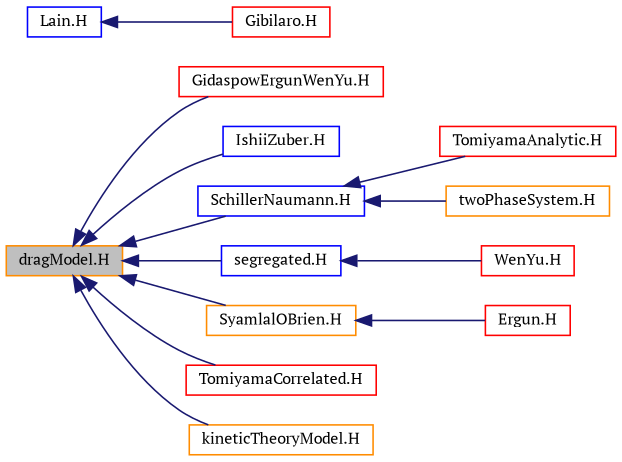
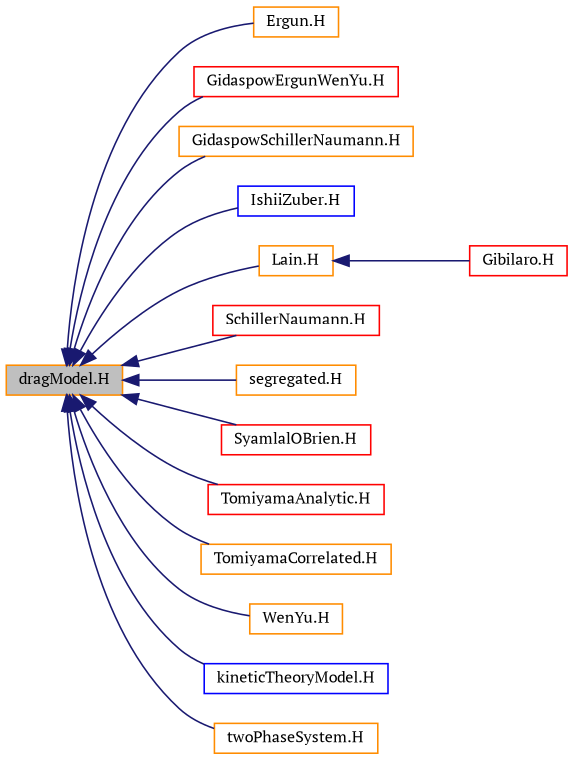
node "Lain.H": color blue -> darkorange
node "GidaspowSchillerNaumann.H": added
edge "TomiyamaAnalytic.H" -> "SchillerNaumann.H": now "TomiyamaAnalytic.H" -> "dragModel.H"
node "SchillerNaumann.H": color blue -> red
edge "twoPhaseSystem.H" -> "SchillerNaumann.H": now "twoPhaseSystem.H" -> "dragModel.H"
node "segregated.H": color blue -> darkorange
edge "WenYu.H" -> "segregated.H": now "WenYu.H" -> "dragModel.H"
node "WenYu.H": color red -> darkorange
edge "Lain.H" -> "dragModel.H": added
node "SyamlalOBrien.H": color darkorange -> red
edge "Ergun.H" -> "SyamlalOBrien.H": now "Ergun.H" -> "dragModel.H"
node "Ergun.H": color red -> darkorange
node "TomiyamaCorrelated.H": color red -> darkorange
node "kineticTheoryModel.H": color darkorange -> blue
